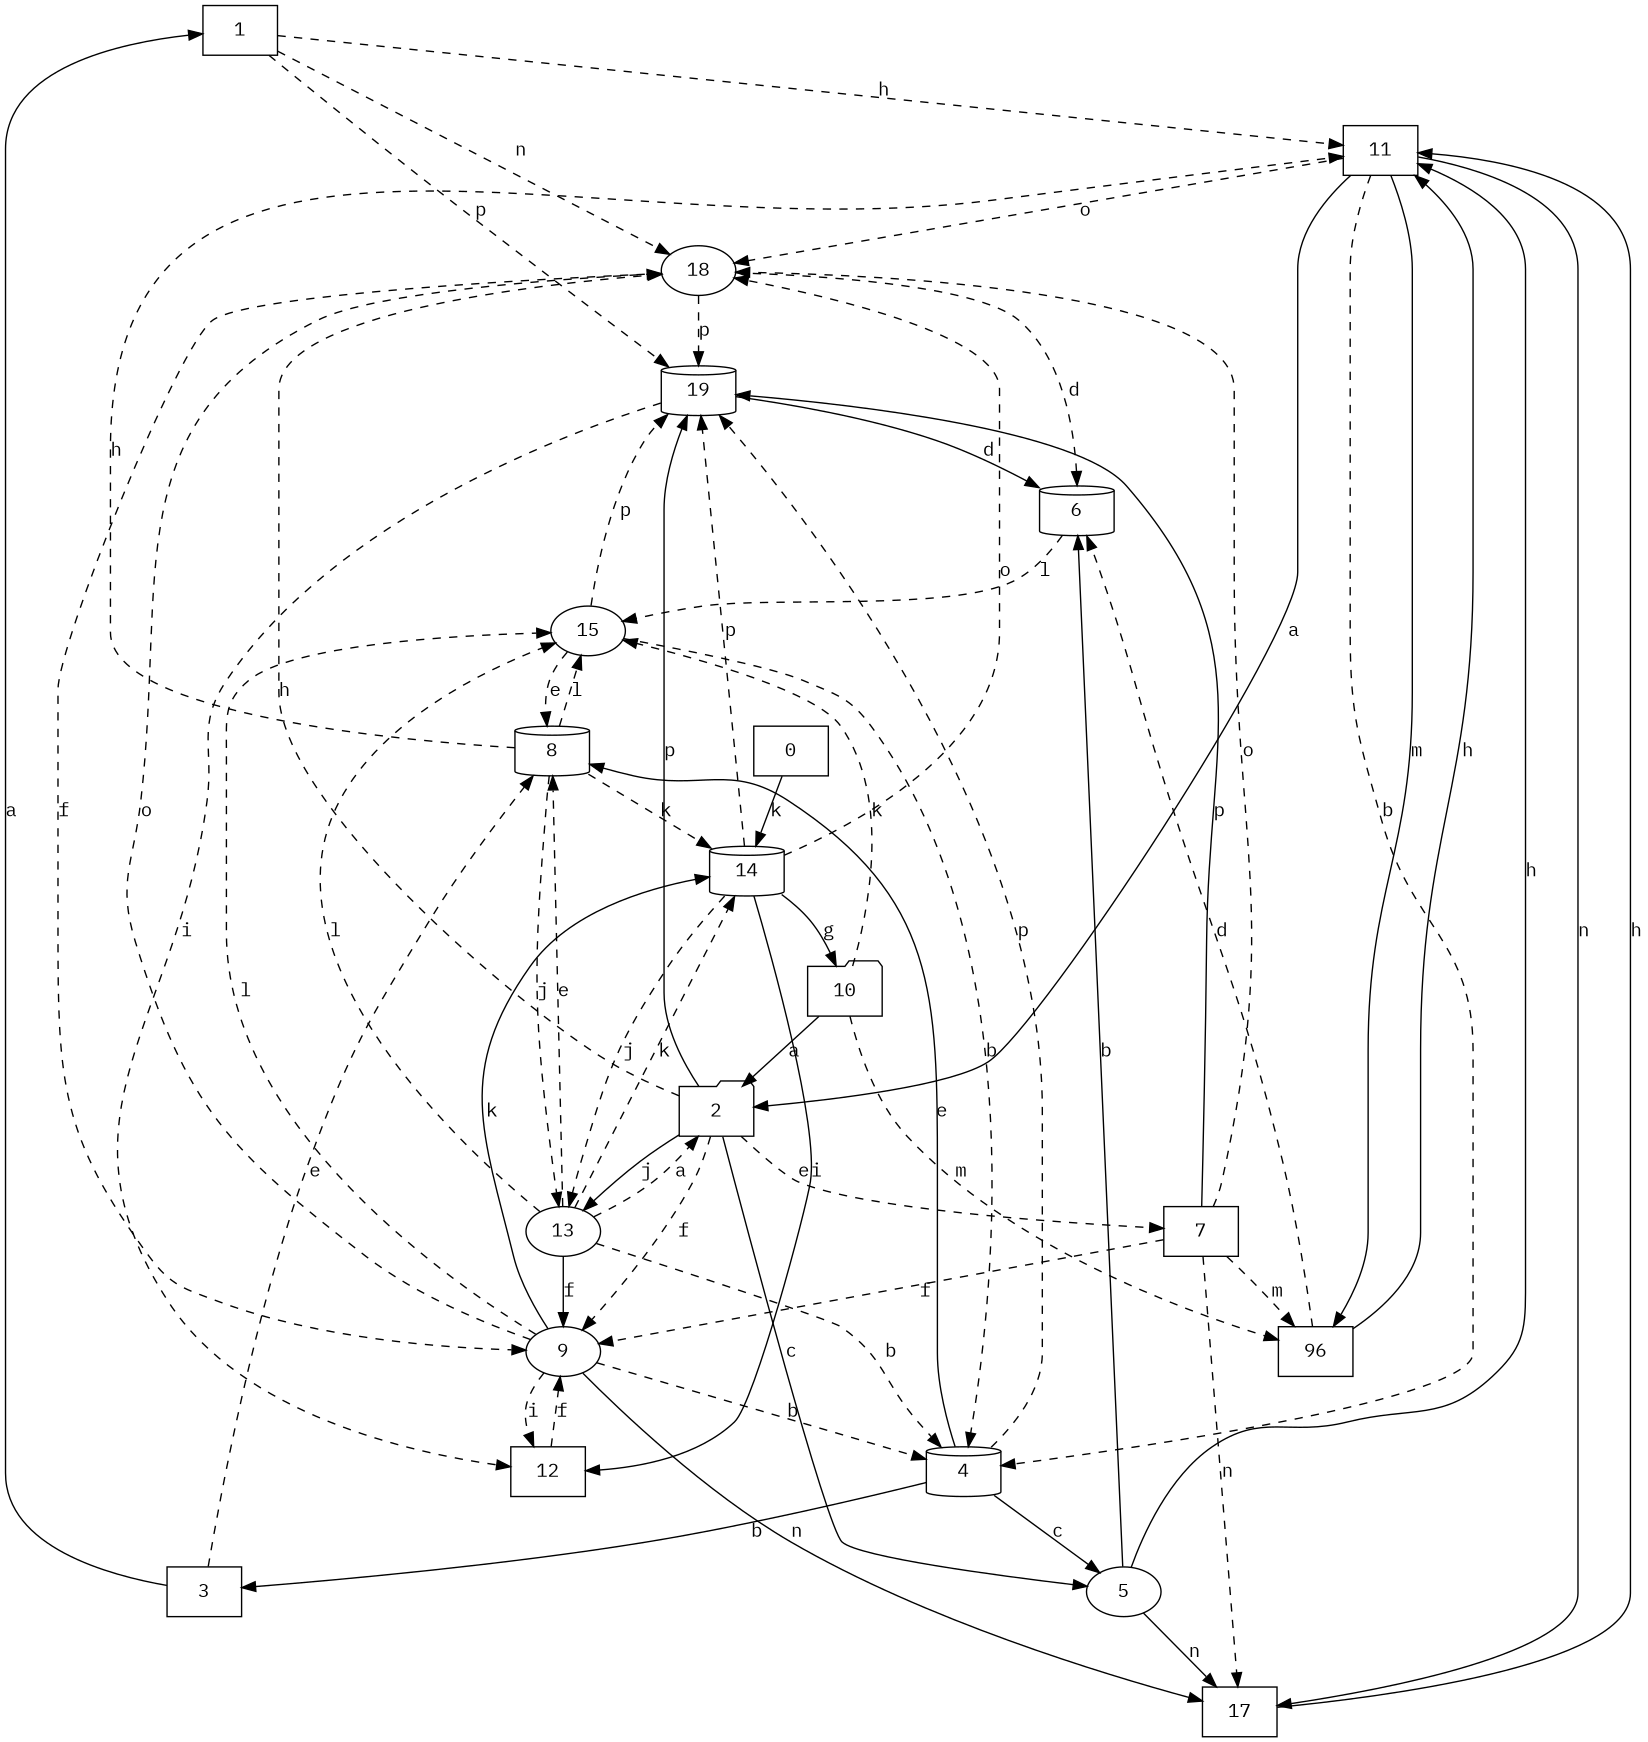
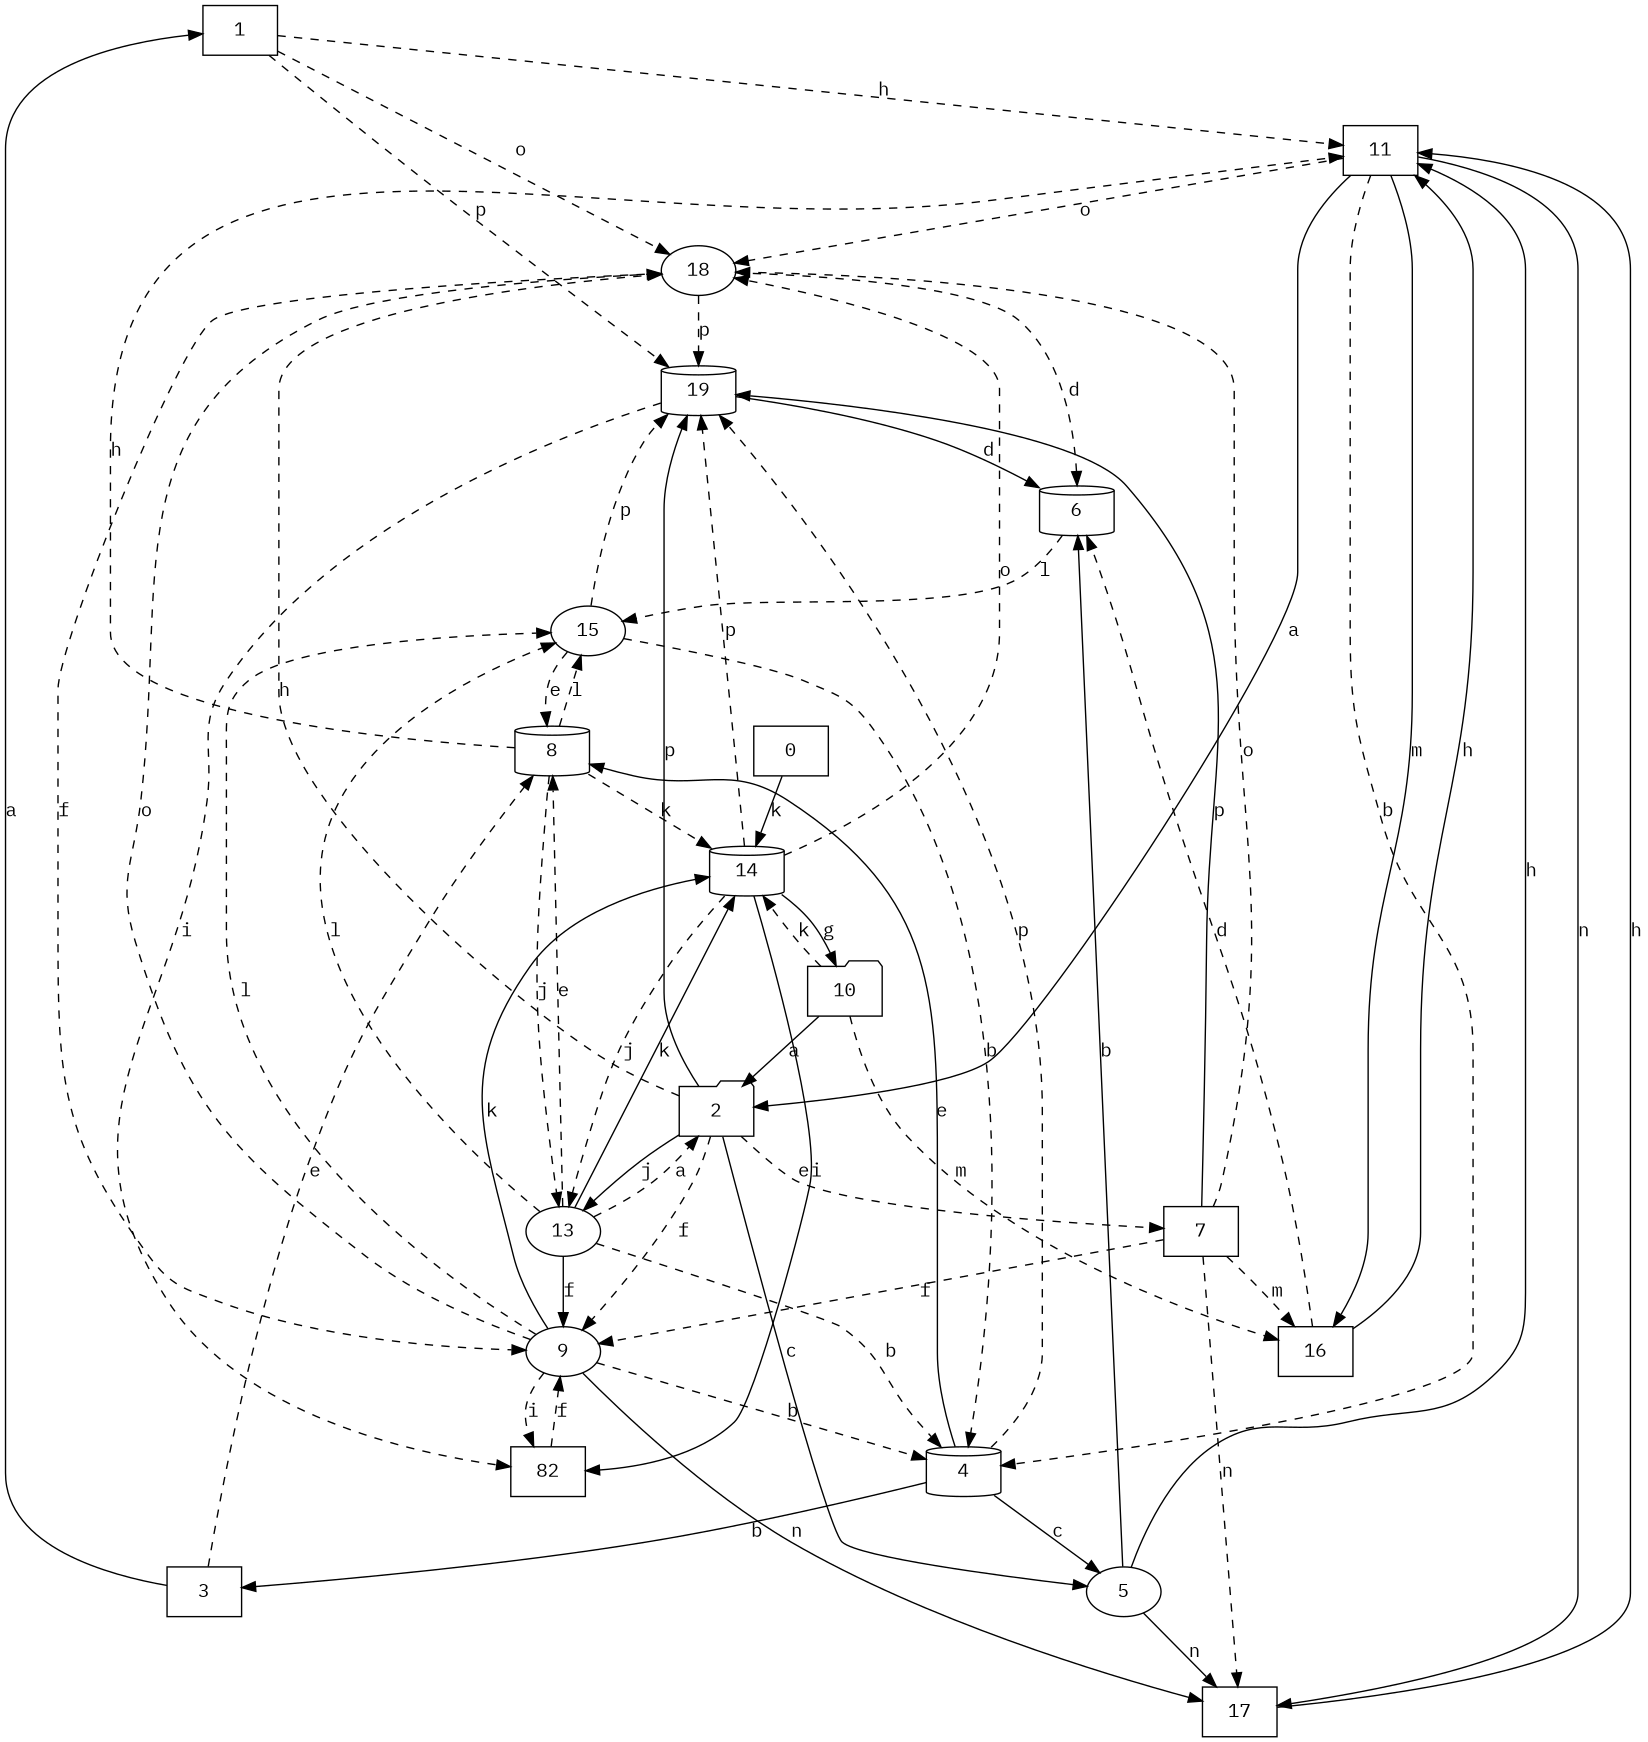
edge "1" -> "18": label "n" -> "o"
edge "10" -> "15": now "10" -> "14"
edge "13" -> "14": style dashed -> solid
node "96": label "96" -> "16"
node "12": label "12" -> "82"
